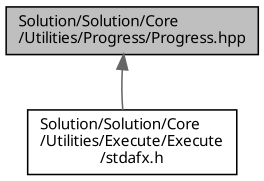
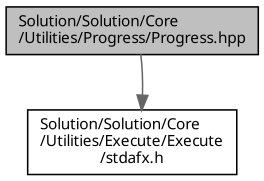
edge "Solution/Solution/Core /Utilities/Execute/Execute /stdafx.h" -> "Solution/Solution/Core /Utilities/Progress/Progress.hpp": reversed
